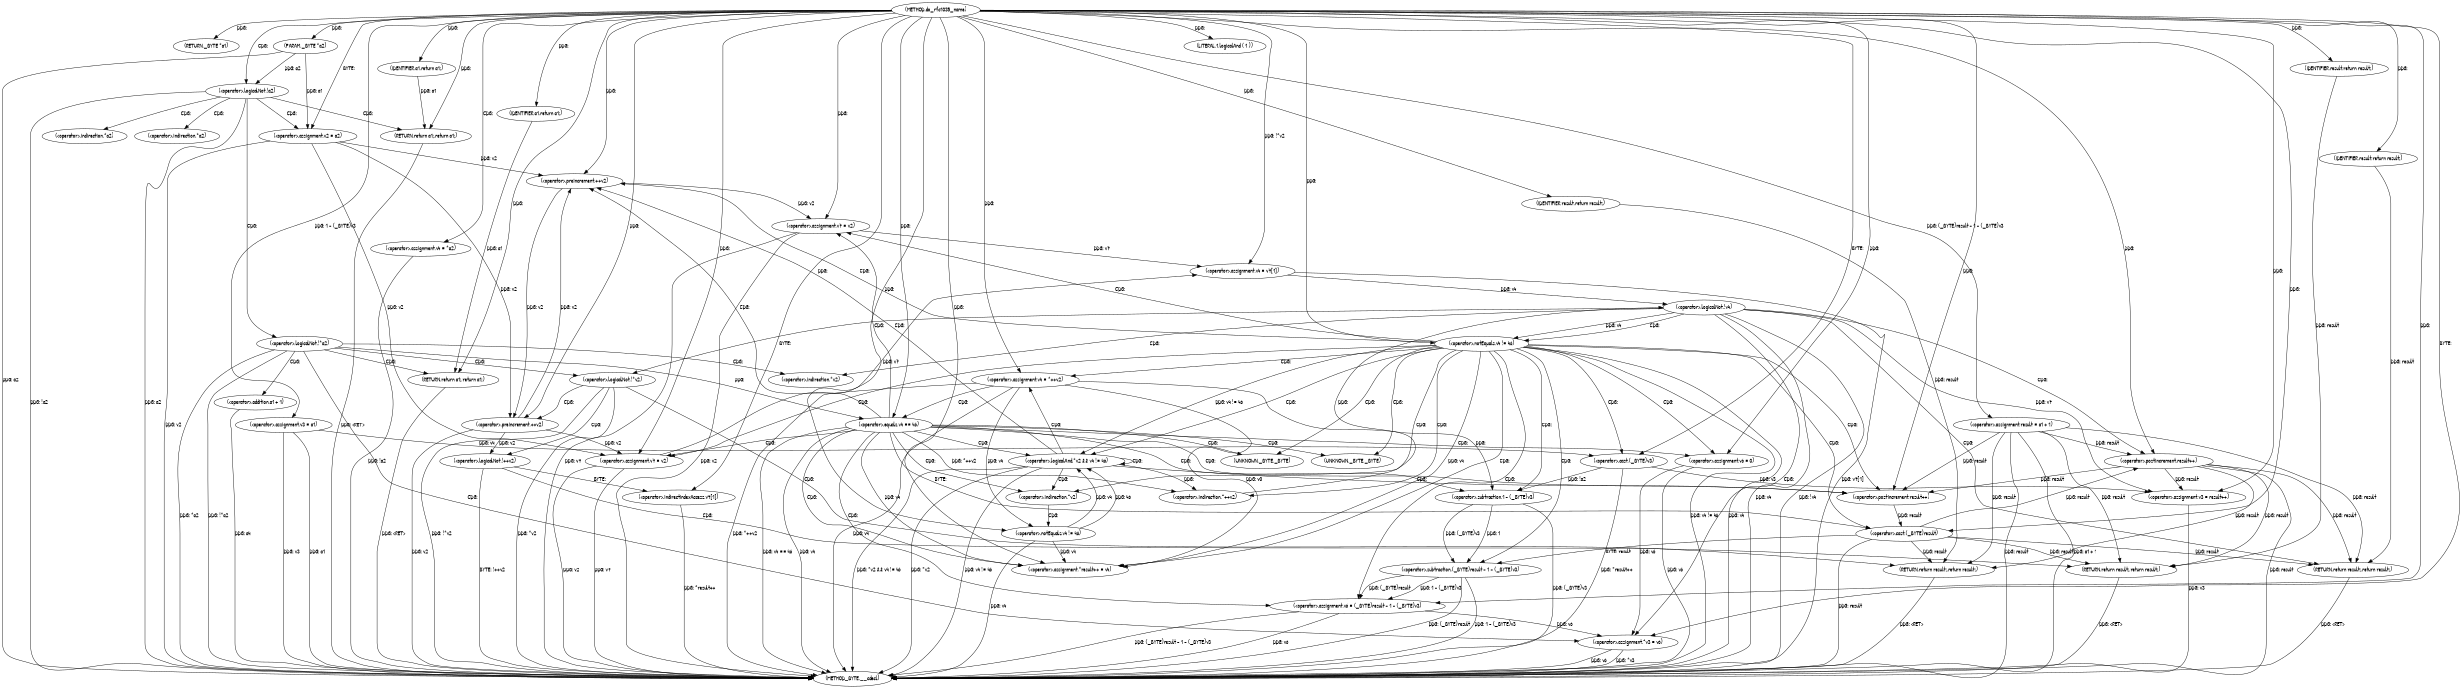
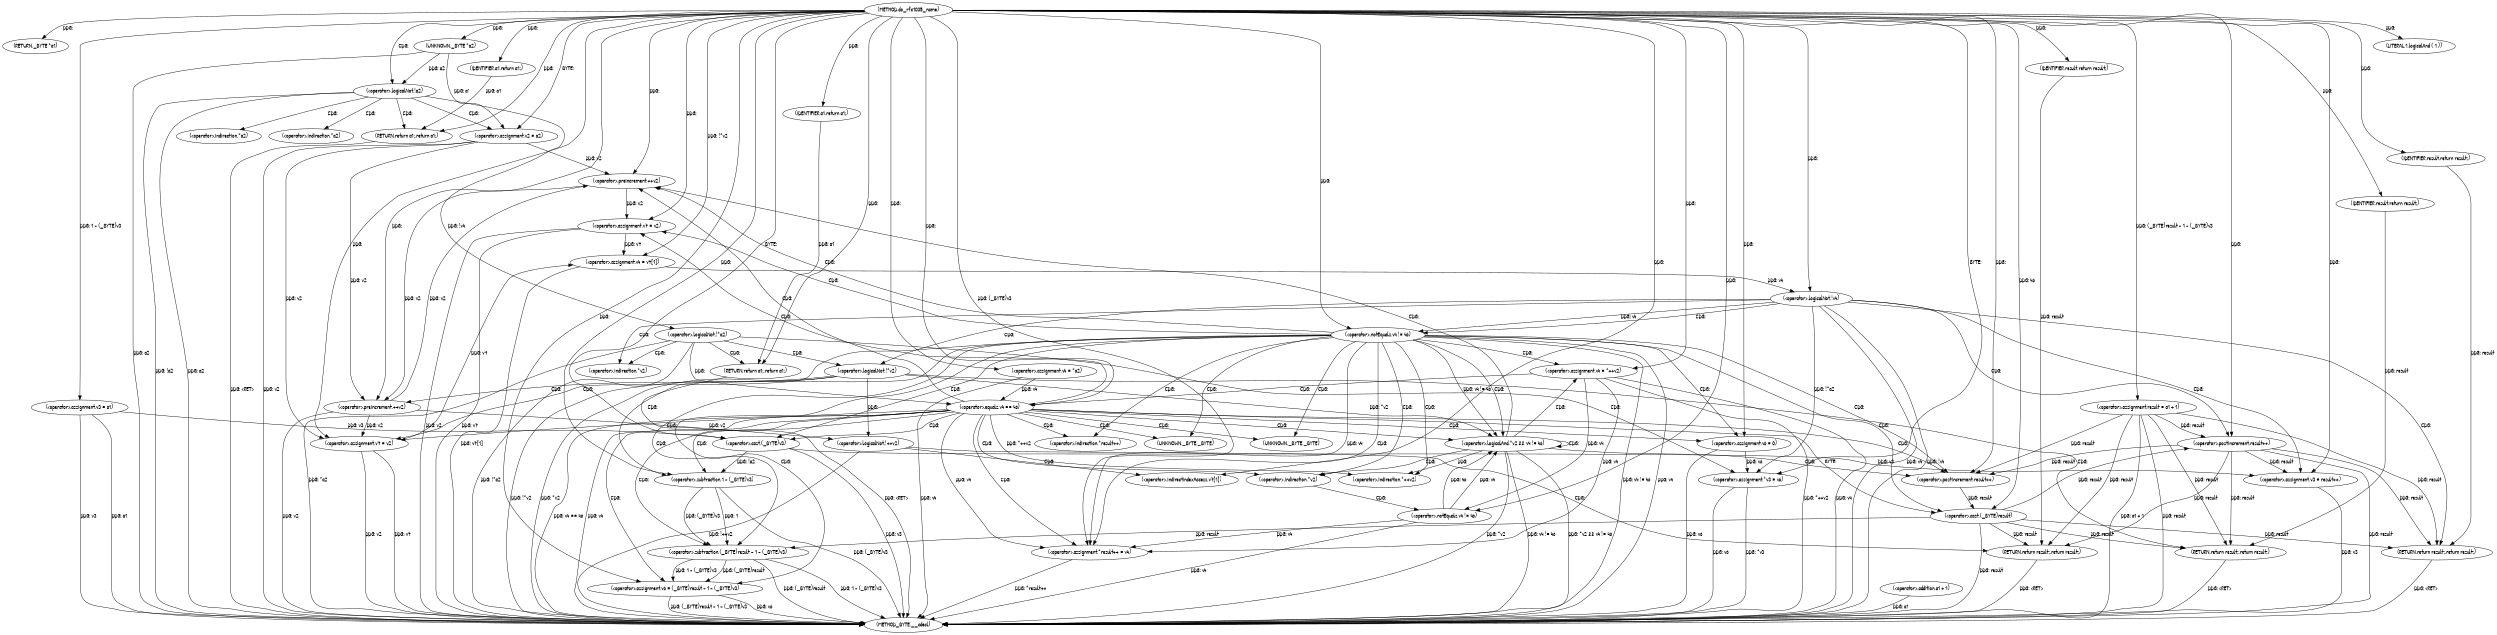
node "(PARAM,_BYTE *a2)": label "(PARAM,_BYTE *a2)" -> "(UNKNOWN,_BYTE *a2)"
edge "(METHOD,do_rfc1035_name)" -> "(<operator>.assignment,v4 = *a2)": label "CDG: " -> "DDG: "
edge "(<operator>.logicalNot,!a2)" -> "(<operator>.logicalNot,!*a2)": label "CDG: " -> "DDG: !v4"
edge "(METHOD,do_rfc1035_name)" -> "(<operator>.cast,(_BYTE)result)": label "DDG: " -> "DDG: 46"
edge "(METHOD,do_rfc1035_name)" -> "(<operator>.assignment,*result++ = v4)": label "DDG: " -> "DDG: (_BYTE)v3"
edge "(<operator>.logicalNot,!v4)" -> "(<operator>.logicalNot,!*v2)": label "BYTE: " -> "CDG: "
edge "(<operator>.logicalNot,!*a2)" -> "(<operator>.addition,a1 + 1)": removed, label "CDG:"
edge "(<operator>.indirection,*++v2)" -> "(<operator>.logicalNot,!v4)": now "(METHOD,do_rfc1035_name)" -> "(<operator>.logicalNot,!v4)"
edge "(<operator>.assignment,v4 = *a2)" -> "(<operator>.equals,v4 == 46)": added, label "DDG: v4"
edge "(<operator>.logicalNot,!*v2)" -> "(<operator>.logicalAnd,*v2 && v4 != 46)": added, label "DDG: *v2"
edge "(<operator>.logicalNot,!v4)" -> "(<operator>.assignment,v3 = result++)": label "DDG: v7" -> "CDG: "
edge "(<operator>.assignment,v4 = *++v2)" -> "(<operator>.subtraction,1 - (_BYTE)v3)": now "(METHOD,do_rfc1035_name)" -> "(<operator>.subtraction,1 - (_BYTE)v3)"
edge "(<operator>.logicalNot,!*v2)" -> "(<operator>.logicalNot,!++v2)": label "CDG: " -> "DDG: "
edge "(<operator>.equals,v4 == 46)" -> "(<operator>.cast,(_BYTE)v3)": added, label "CDG:"
edge "(<operator>.assignment,v3 = a1)" -> "(<operator>.cast,(_BYTE)v3)": label "DDG: v4" -> "DDG: v3"
edge "(<operator>.equals,v4 == 46)" -> "(<operator>.subtraction,(_BYTE)result - 1 - (_BYTE)v3)": added, label "CDG:"
node "(<operator>.indirection,*result++)": added
edge "(<operator>.assignment,v4 = *a2)" -> "(METHOD_BYTE,__cdecl)": label "DDG: !a2" -> "DDG: v4"
edge "(<operator>.logicalNot,!++v2)" -> "(<operator>.indirectIndexAccess,v7[1])": label "BYTE: " -> "CDG: "
edge "(<operator>.assignment,v4 = *++v2)" -> "(<operator>.assignment,*result++ = v4)": label "DDG: v0" -> "DDG: v4"
edge "(<operator>.logicalNot,!v4)" -> "(<operator>.assignment,*v3 = v6)": label "CDG: " -> "DDG: !*a2"
edge "(<operator>.addition,a1 + 1)" -> "(METHOD_BYTE,__cdecl)": label "DDG: a4" -> "DDG: a1"
edge "(<operator>.cast,(_BYTE)result)" -> "(<operator>.subtraction,(_BYTE)result - 1 - (_BYTE)v3)": label "BYTE: result" -> "DDG: result"
edge "(<operator>.logicalNot,!++v2)" -> "(METHOD_BYTE,__cdecl)": label "BYTE: !++v2" -> "DDG: !++v2"
edge "(<operator>.cast,(_BYTE)v3)" -> "(METHOD_BYTE,__cdecl)": label "DDG: *result++" -> "DDG: v3"
edge "(<operator>.assignment,v6 = (_BYTE)result - 1 - (_BYTE)v3)" -> "(<operator>.assignment,*v3 = v6)": removed, label "DDG: v6"
edge "(<operator>.indirectIndexAccess,v7[1])" -> "(METHOD_BYTE,__cdecl)": now "(<operator>.assignment,*result++ = v4)" -> "(METHOD_BYTE,__cdecl)"
